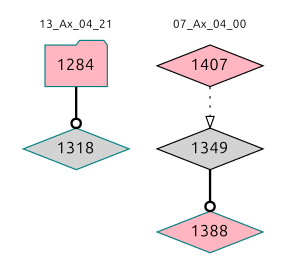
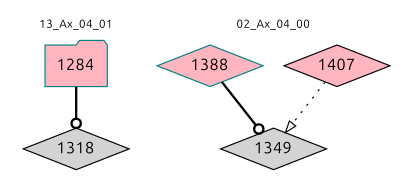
cluster "13_Ax_04_21": label "13_Ax_04_21" -> "13_Ax_04_01"
cluster "07_Ax_04_00": label "07_Ax_04_00" -> "02_Ax_04_00"
node "1318": color teal -> black
edge "1349" -> "1388": reversed
